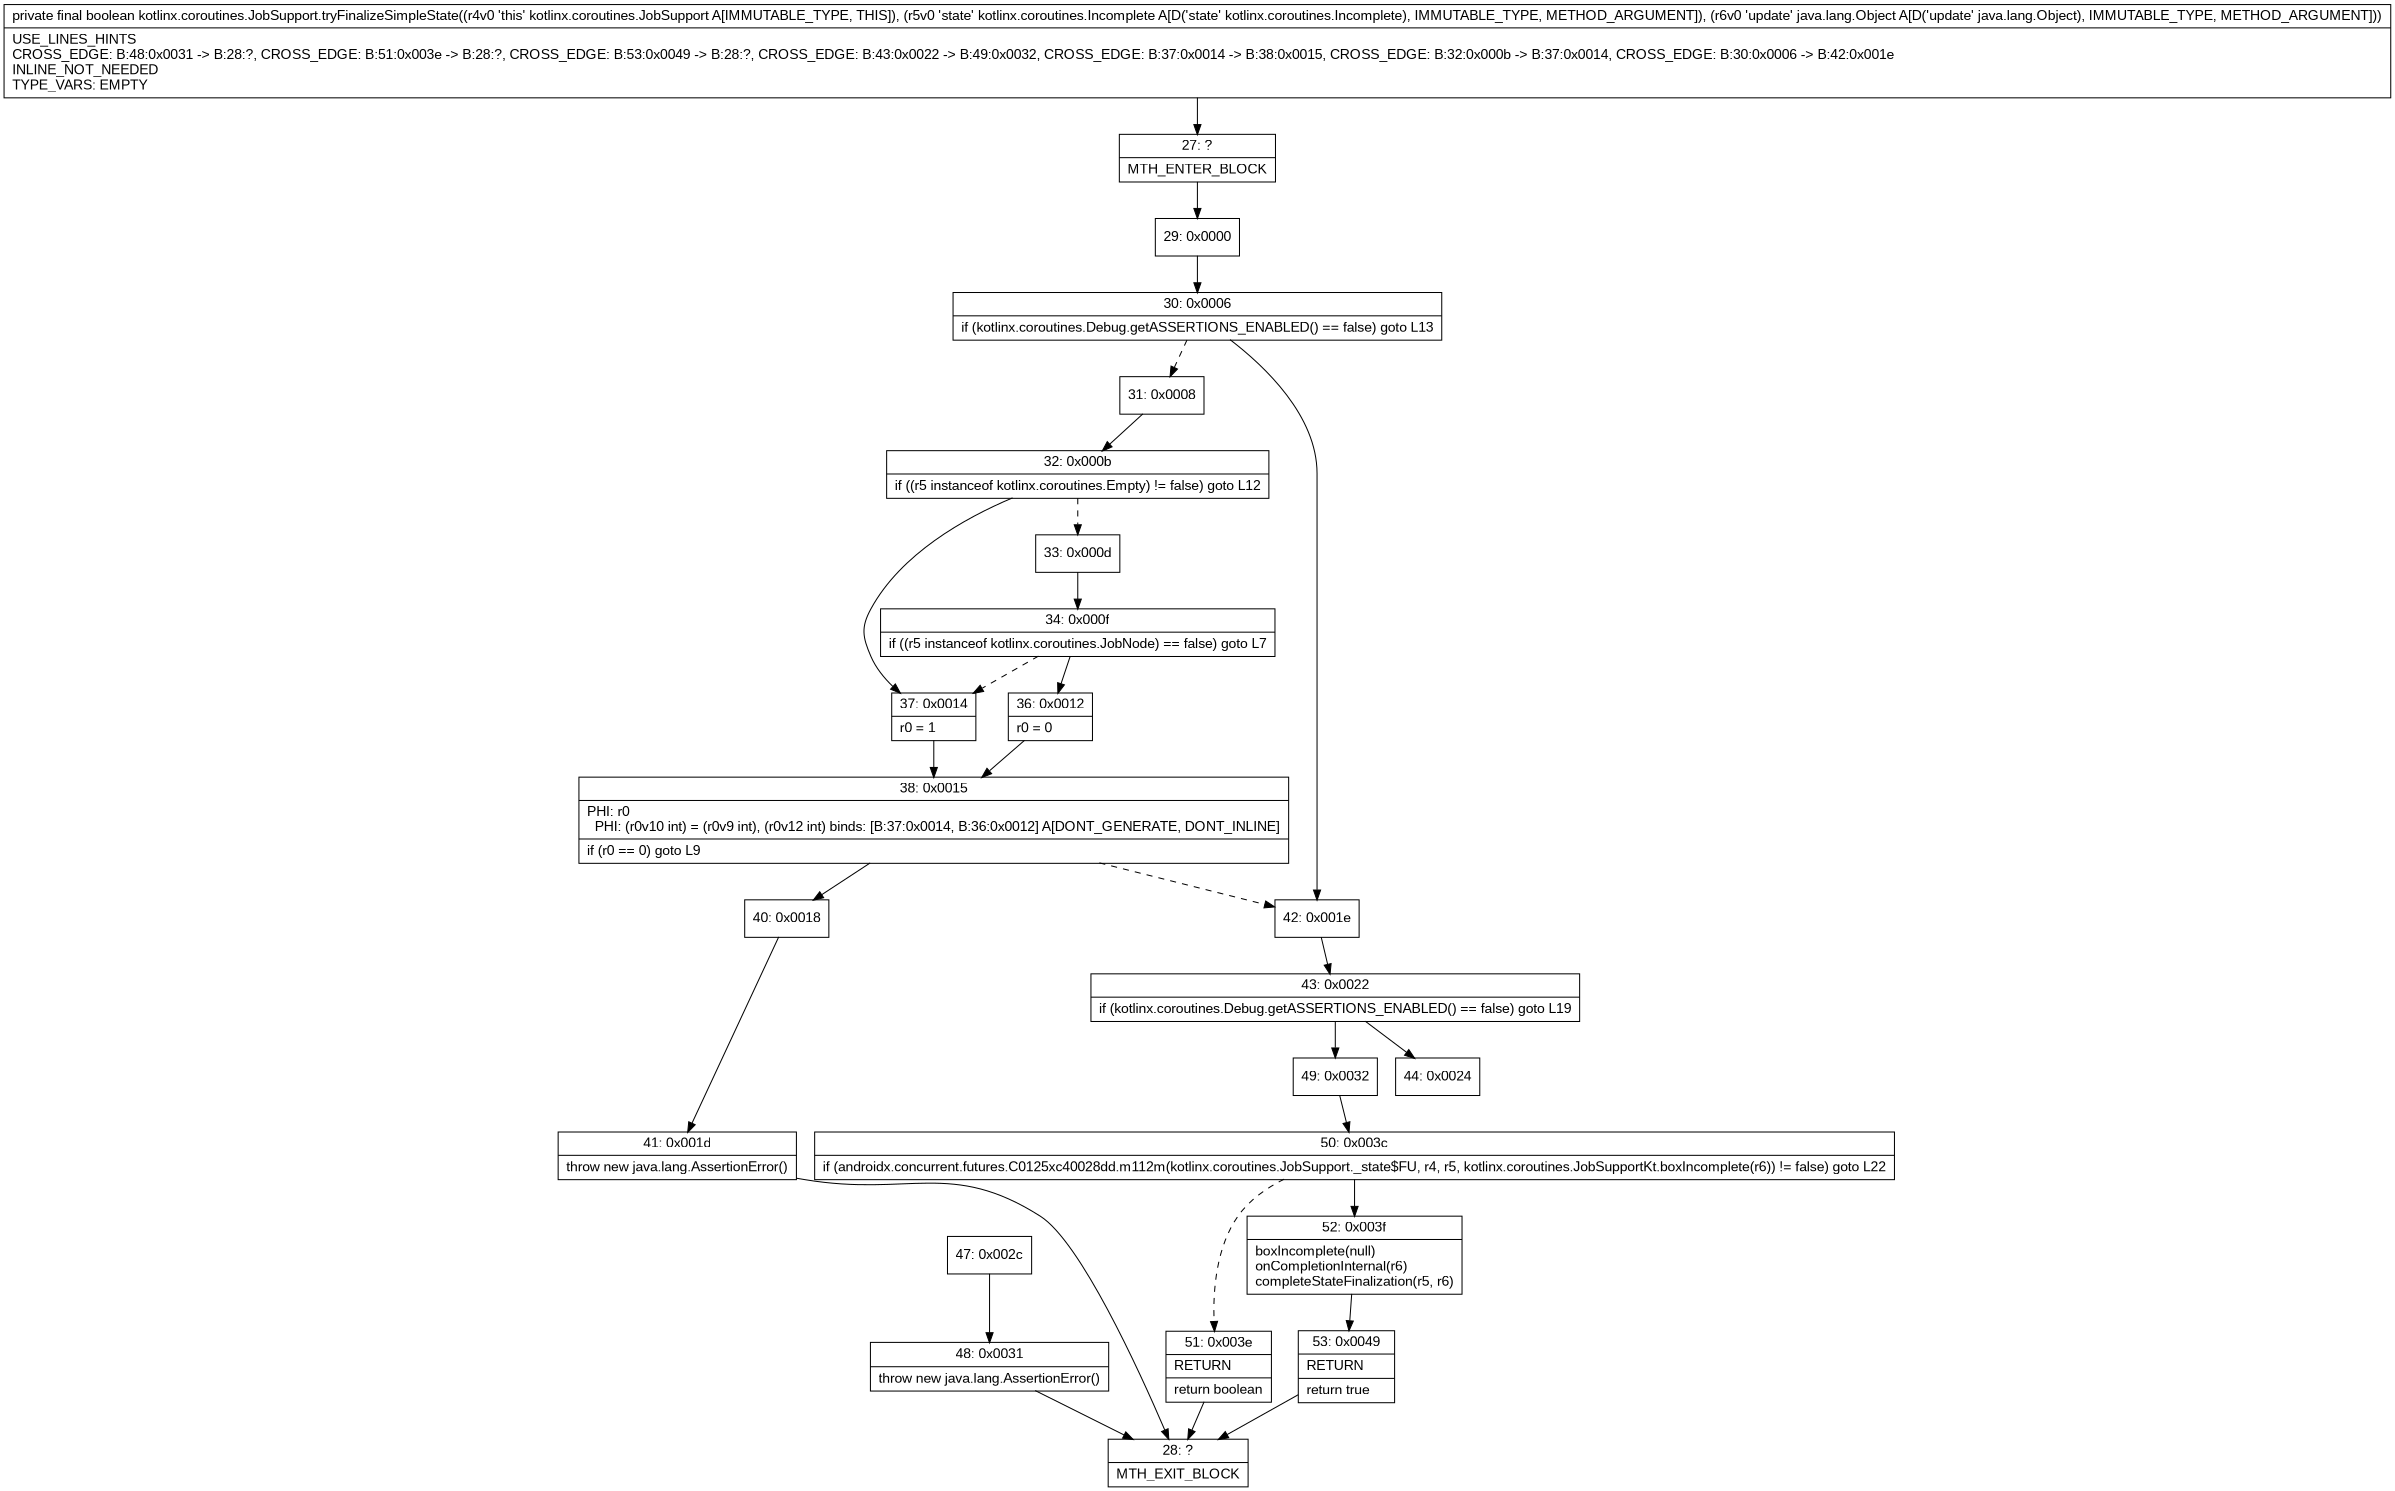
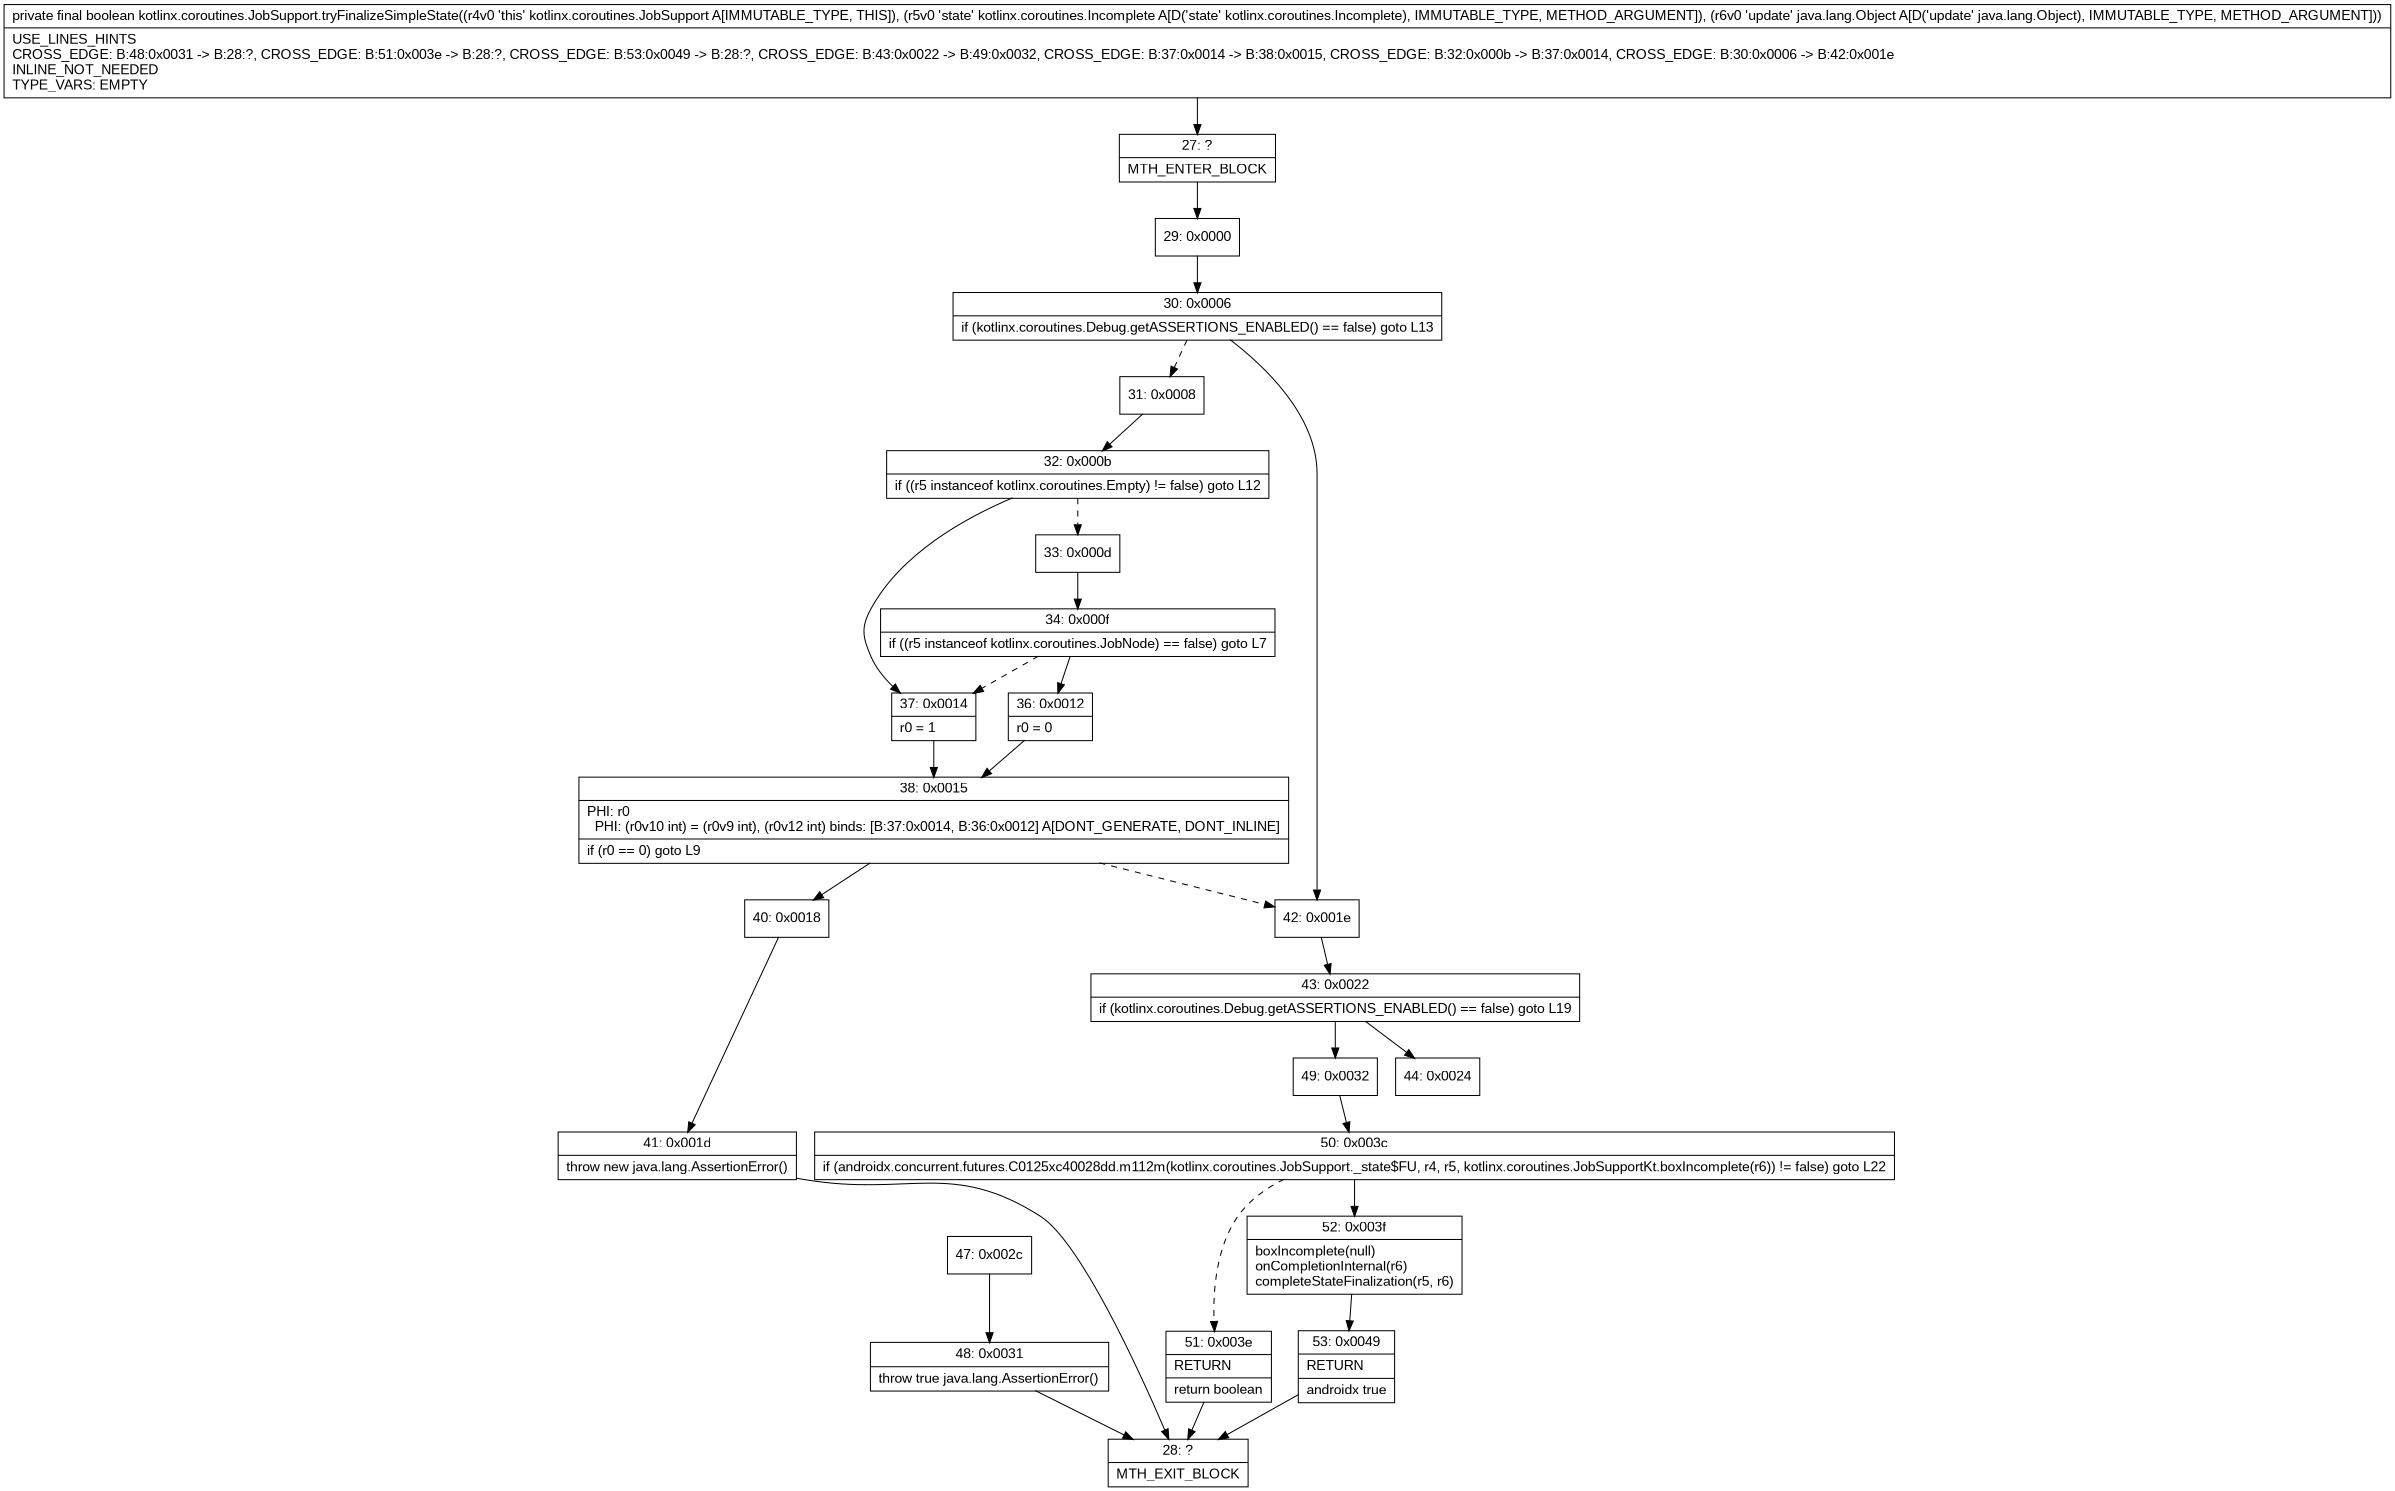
node "48: 0x0031": text "throw new java.lang.AssertionError()" -> "throw true java.lang.AssertionError()"
node "53: 0x0049": text "return true" -> "androidx true"
